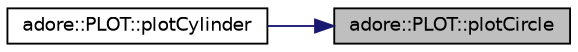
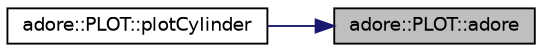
node "adore::PLOT::plotCircle": label "adore::PLOT::plotCircle" -> "adore::PLOT::adore"
